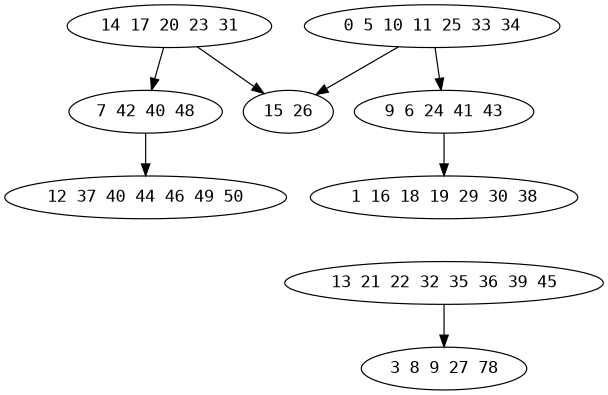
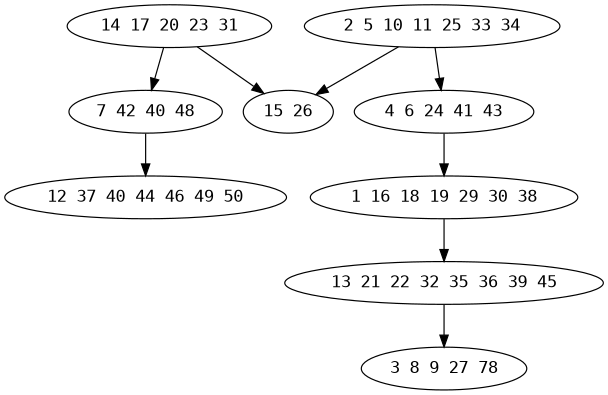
node "0 5 10 11 25 33 34": label "0 5 10 11 25 33 34" -> "2 5 10 11 25 33 34"
node "9 6 24 41 43": label "9 6 24 41 43" -> "4 6 24 41 43"
edge "1 16 18 19 29 30 38" -> "13 21 22 32 35 36 39 45": added
